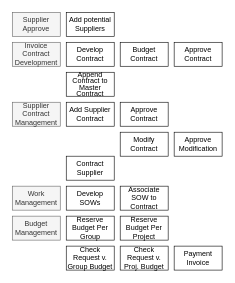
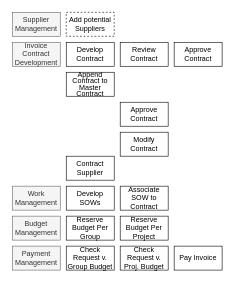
node "Supplier Approve": label "Supplier Approve" -> "Supplier Management"
node "Add potential Suppliers": style solid -> dashed
node "Budget Contract": label "Budget Contract" -> "Review Contract"
node "Supplier Contract Management": removed
node "Add Supplier Contract": removed
node "Approve Modification": removed
node "Payment Management": added
node "Payment Invoice": label "Payment Invoice" -> "Pay Invoice"
